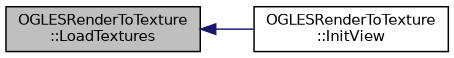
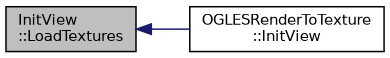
node "OGLESRenderToTexture ::LoadTextures": label "OGLESRenderToTexture ::LoadTextures" -> "InitView ::LoadTextures"
